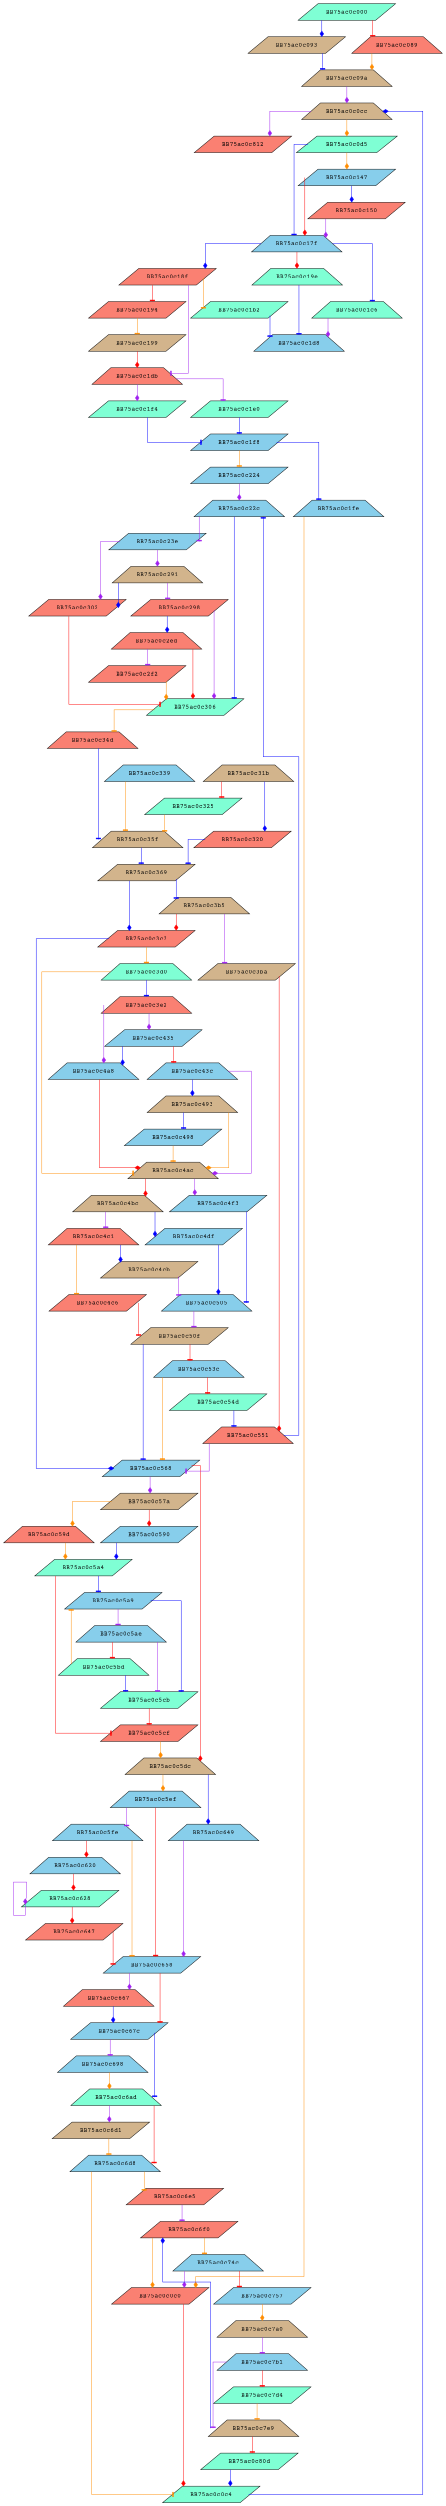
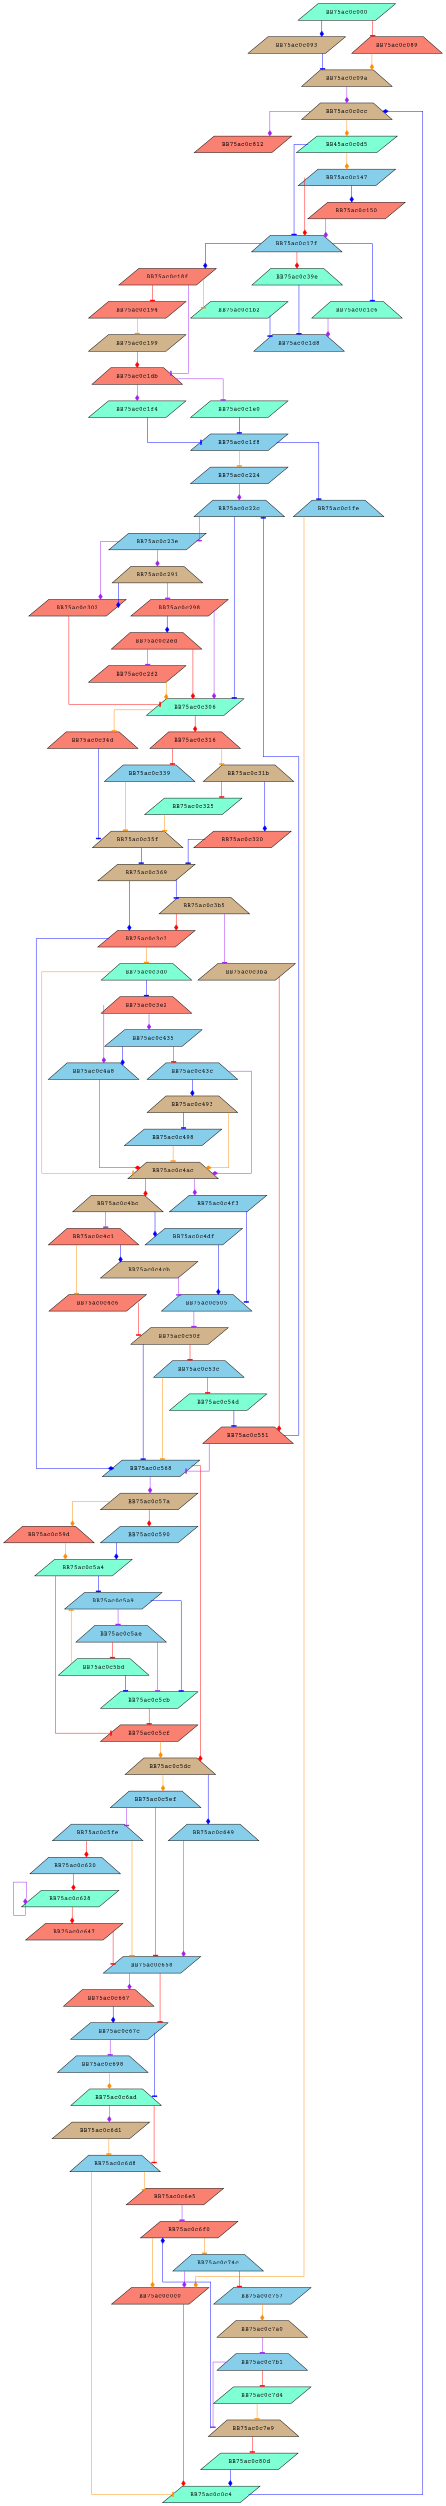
node "BB75ac0c0d5": label "BB75ac0c0d5" -> "BB45ac0c0d5"
node "BB75ac0c19e": label "BB75ac0c19e" -> "BB75ac0c39e"
node "BB75ac0c316": added
